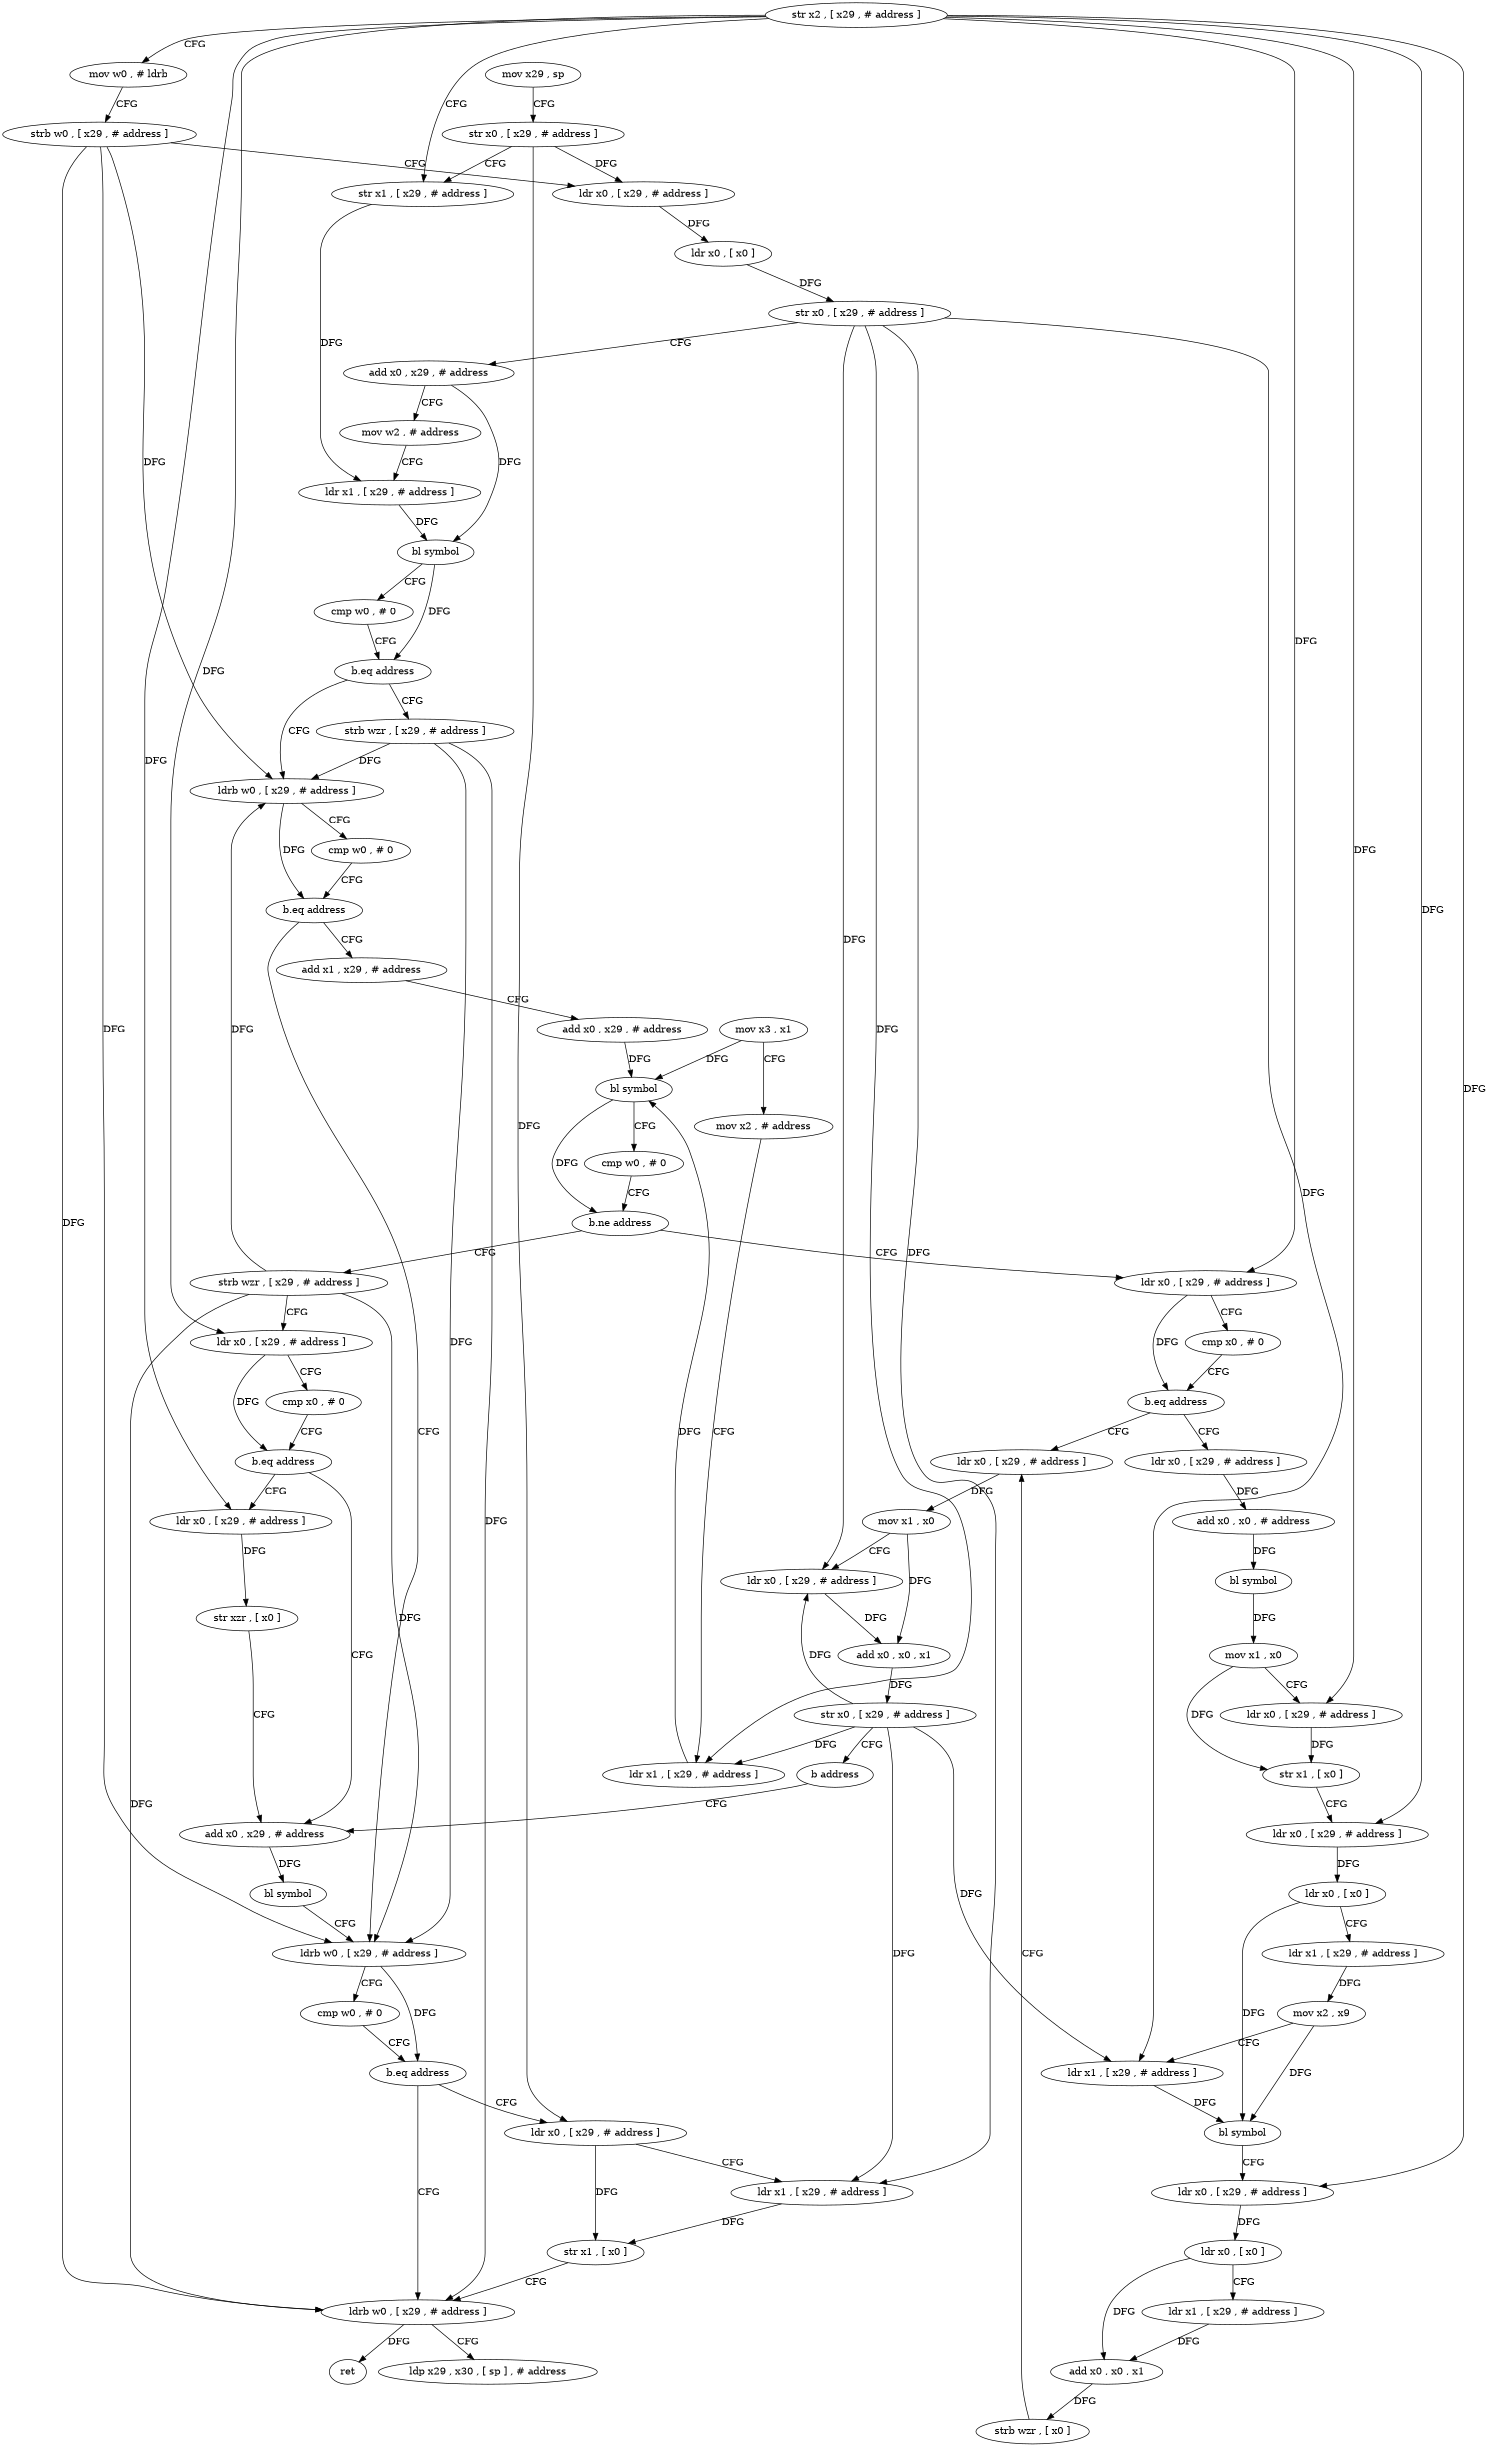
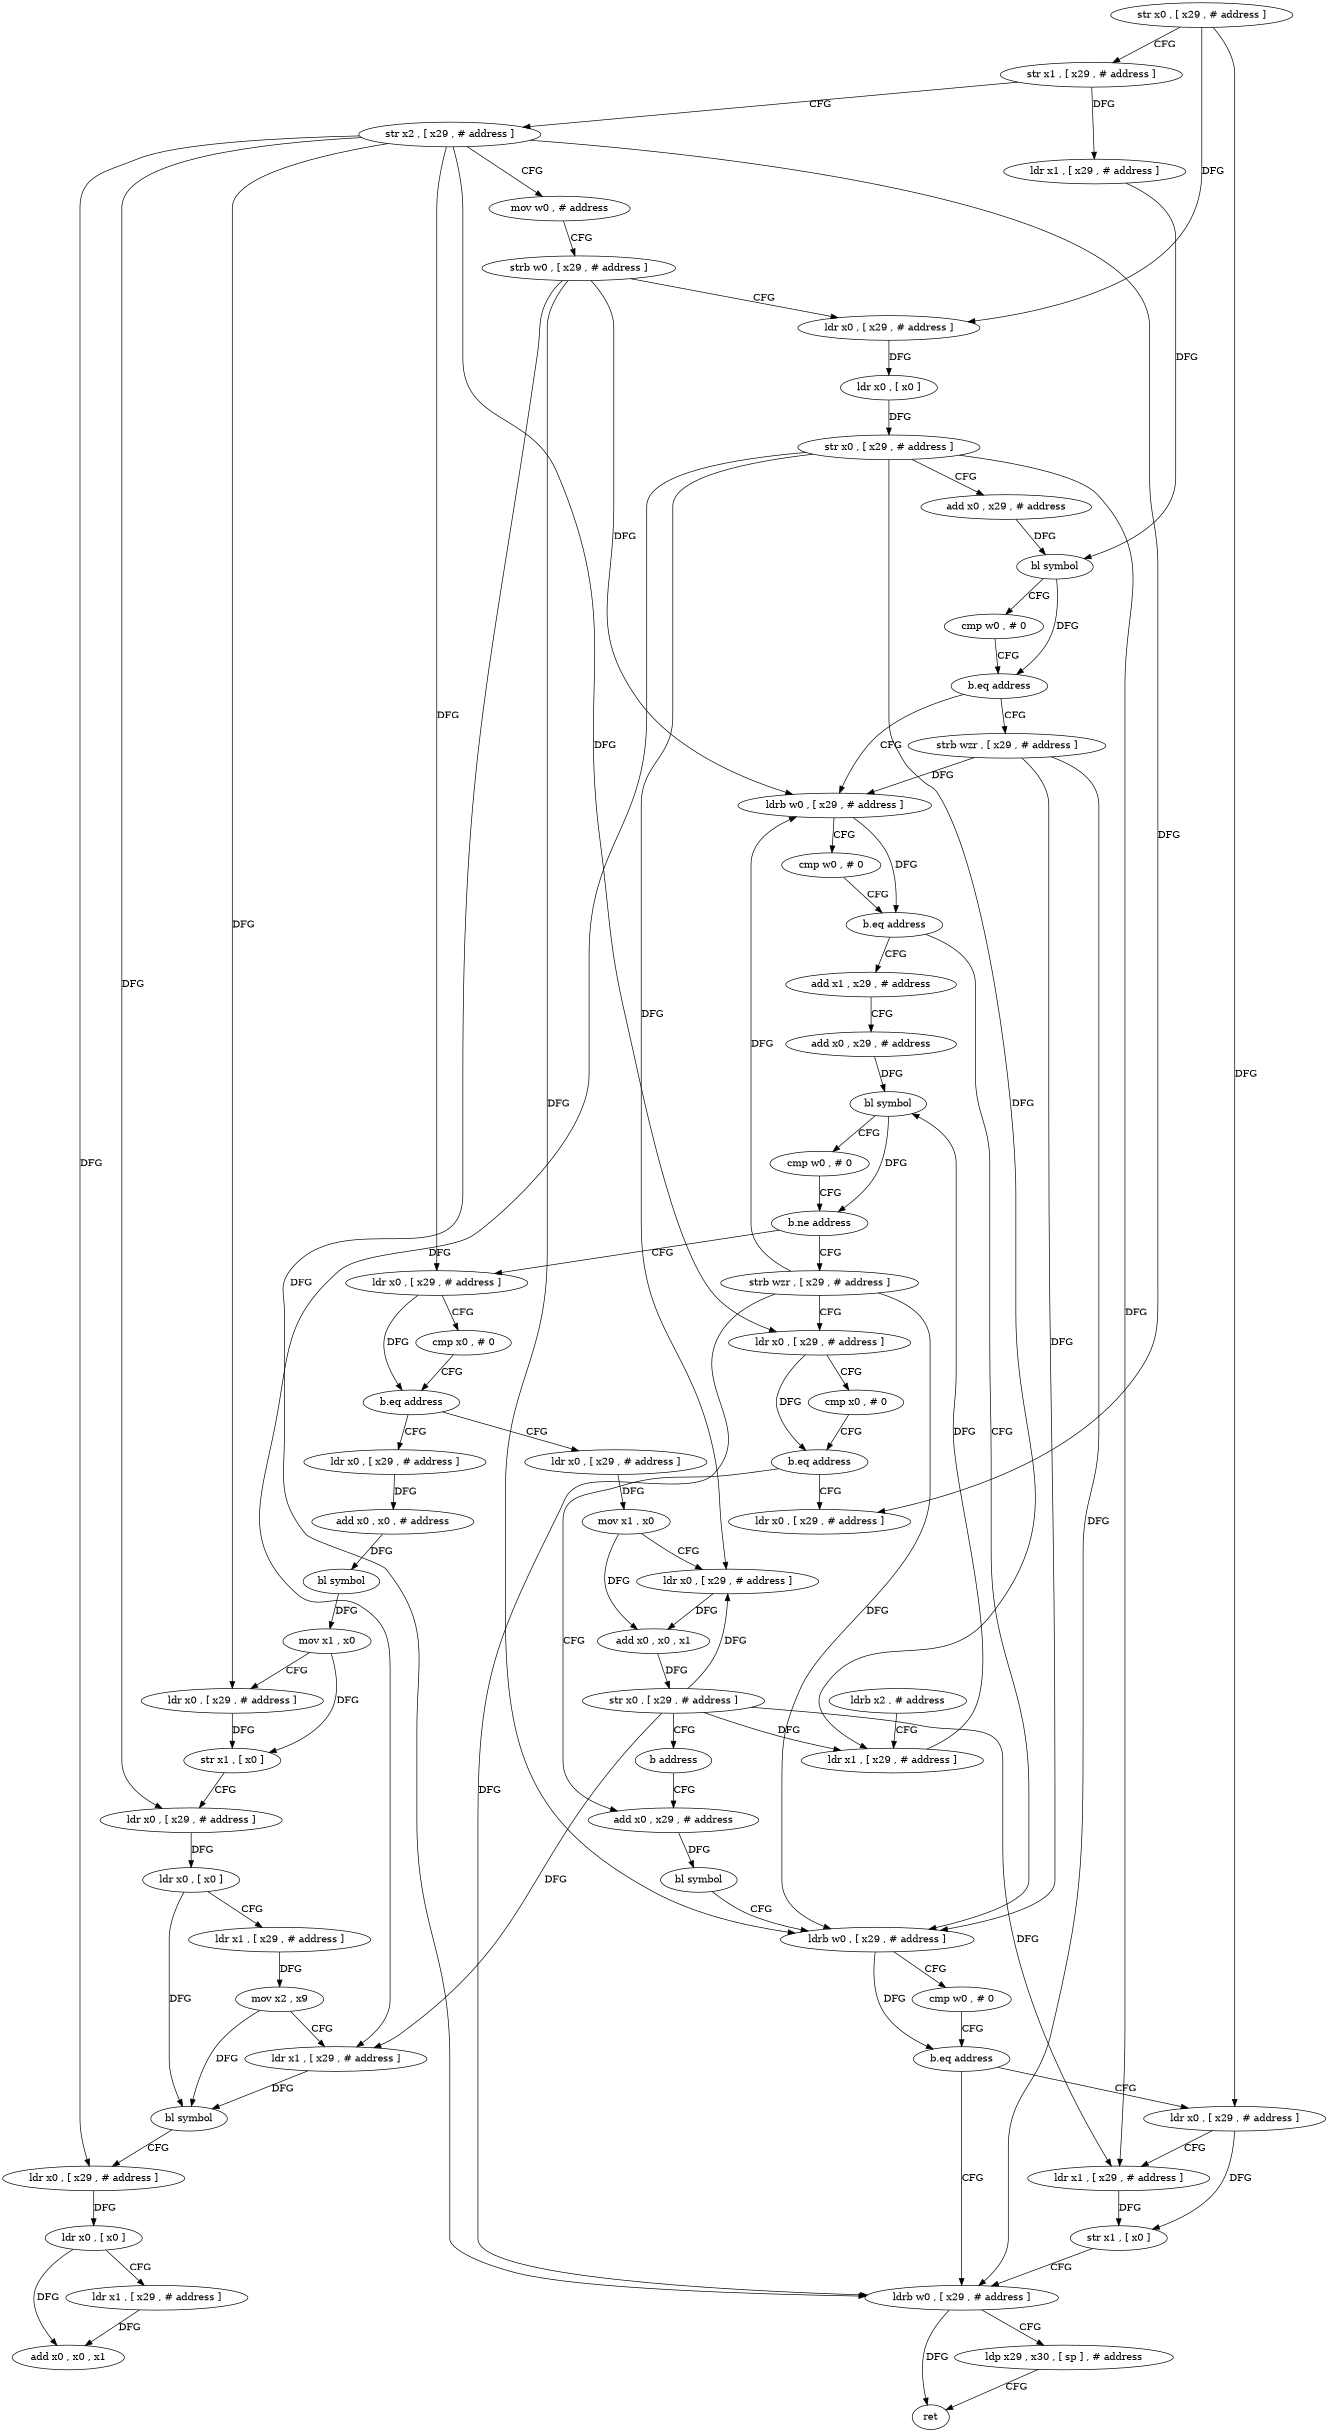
edge "str x2 , [ x29 , # address ]" -> "str x1 , [ x29 , # address ]": reversed
node "mov w0 , # ldrb": label "mov w0 , # ldrb" -> "mov w0 , # address"
node "mov x29 , sp": removed
node "mov w2 , # address": removed
node "mov x3 , x1": removed
node "mov x2 , # address": label "mov x2 , # address" -> "ldrb x2 , # address"
node "str xzr , [ x0 ]": removed
edge "ldp x29 , x30 , [ sp ] , # address" -> "ret": added, label "CFG"
node "strb wzr , [ x0 ]": removed
